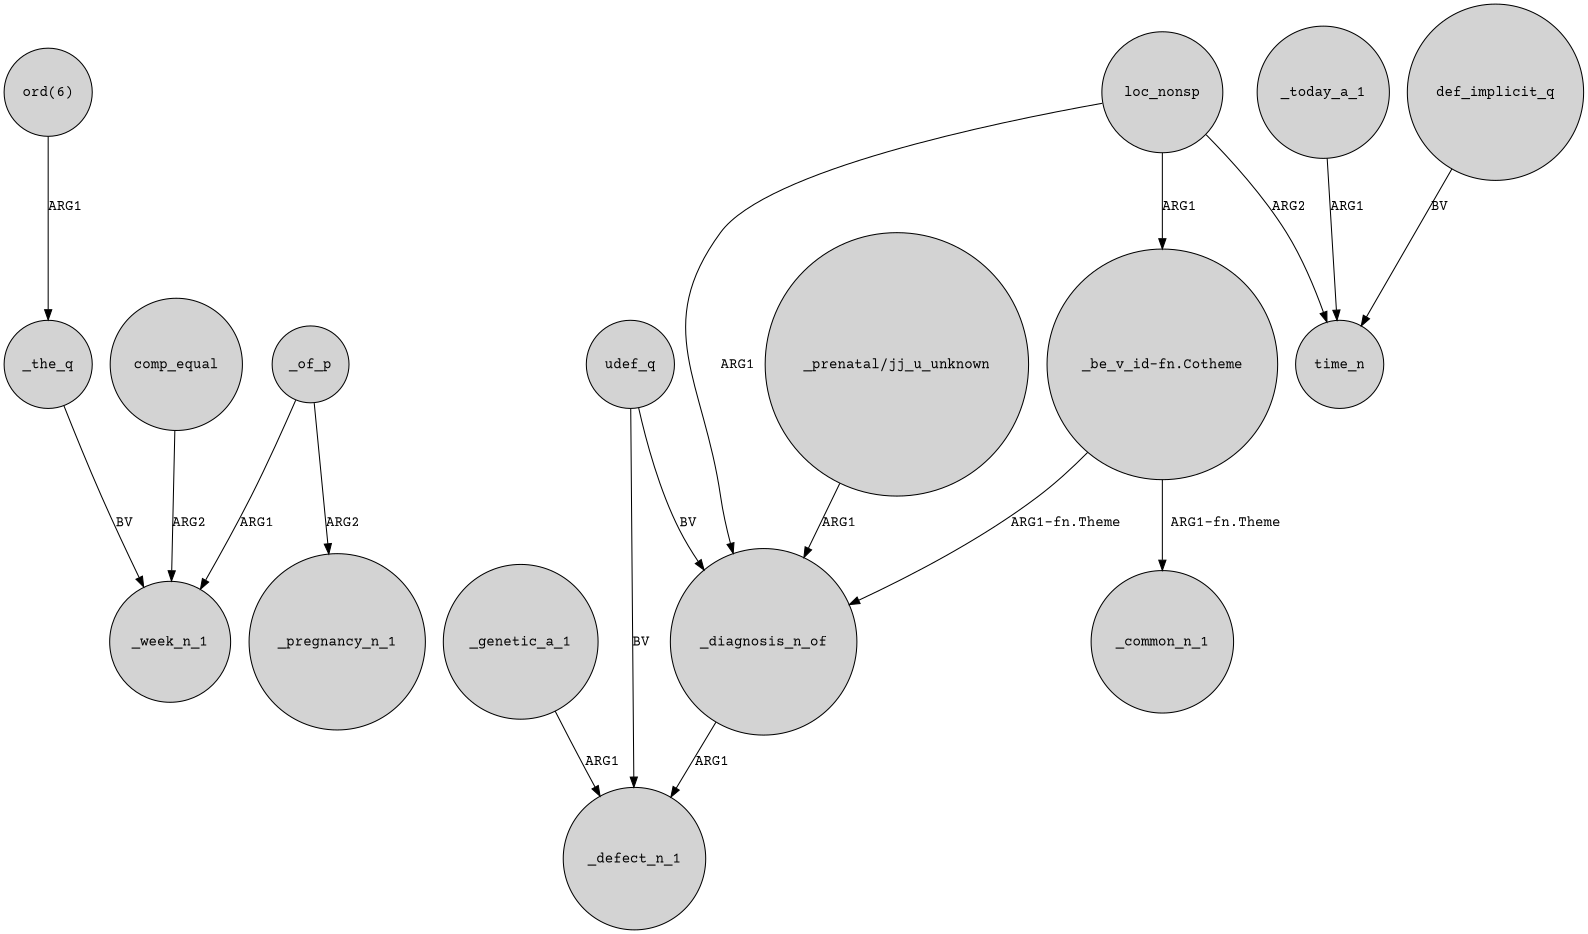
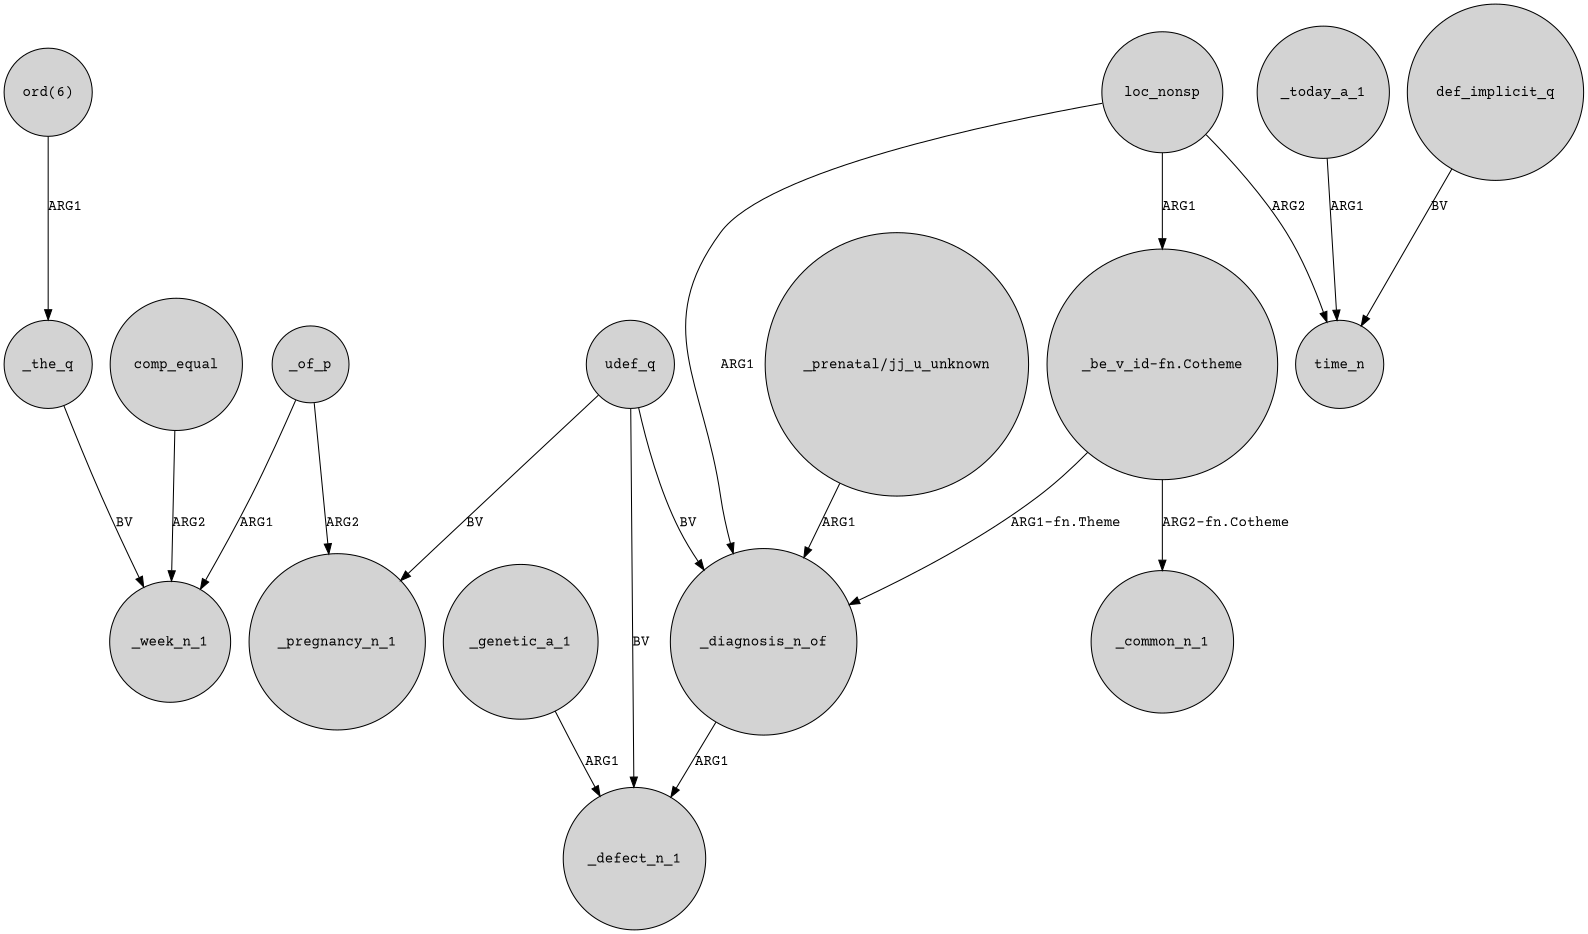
edge "udef_q" -> "_pregnancy_n_1": added, label "BV"
edge "_be_v_id-fn.Cotheme" -> "_common_n_1": label "ARG1-fn.Theme" -> "ARG2-fn.Cotheme"
